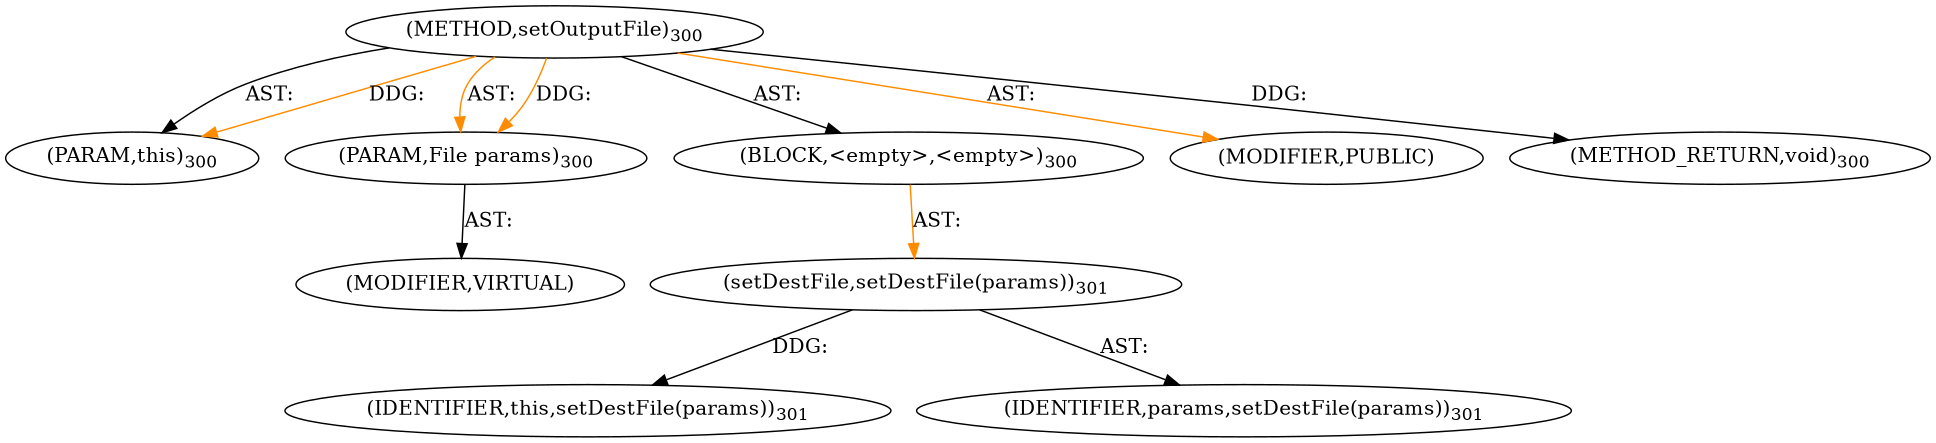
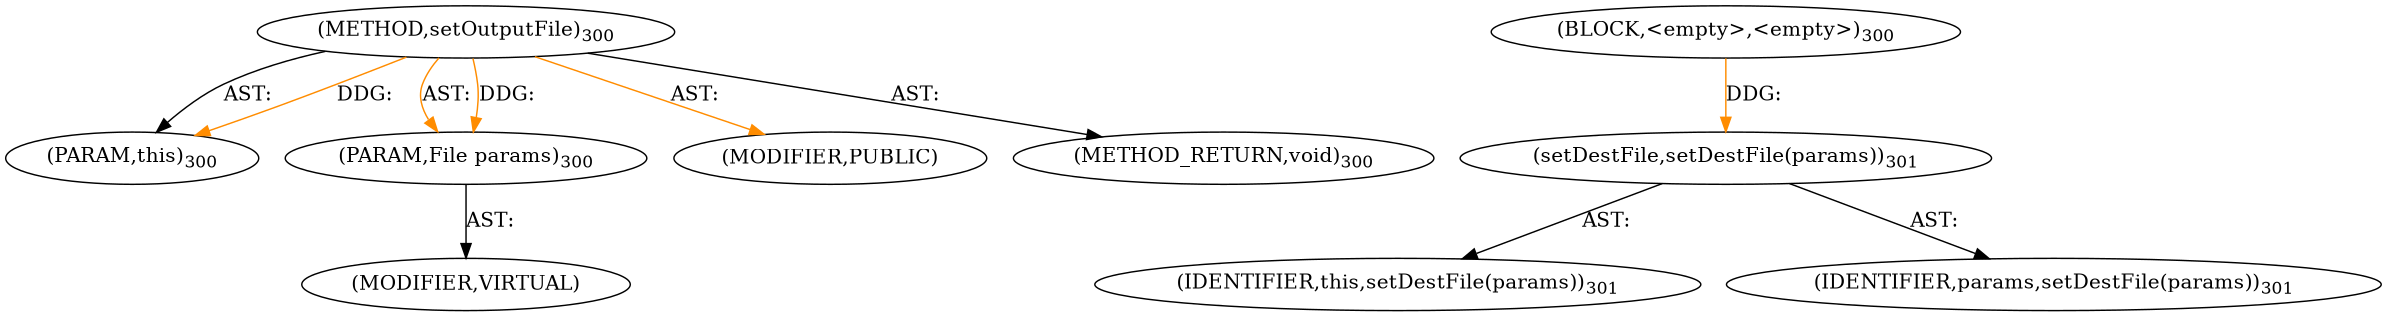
edge "(METHOD,setOutputFile)" -> "(BLOCK,<empty>,<empty>)": removed, label "AST:"
edge "(METHOD,setOutputFile)" -> "(METHOD_RETURN,void)": label "DDG: " -> "AST: "
edge "(BLOCK,<empty>,<empty>)" -> "(setDestFile,setDestFile(params))": label "AST: " -> "DDG: "
edge "(setDestFile,setDestFile(params))" -> "(IDENTIFIER,this,setDestFile(params))": label "DDG: " -> "AST: "
